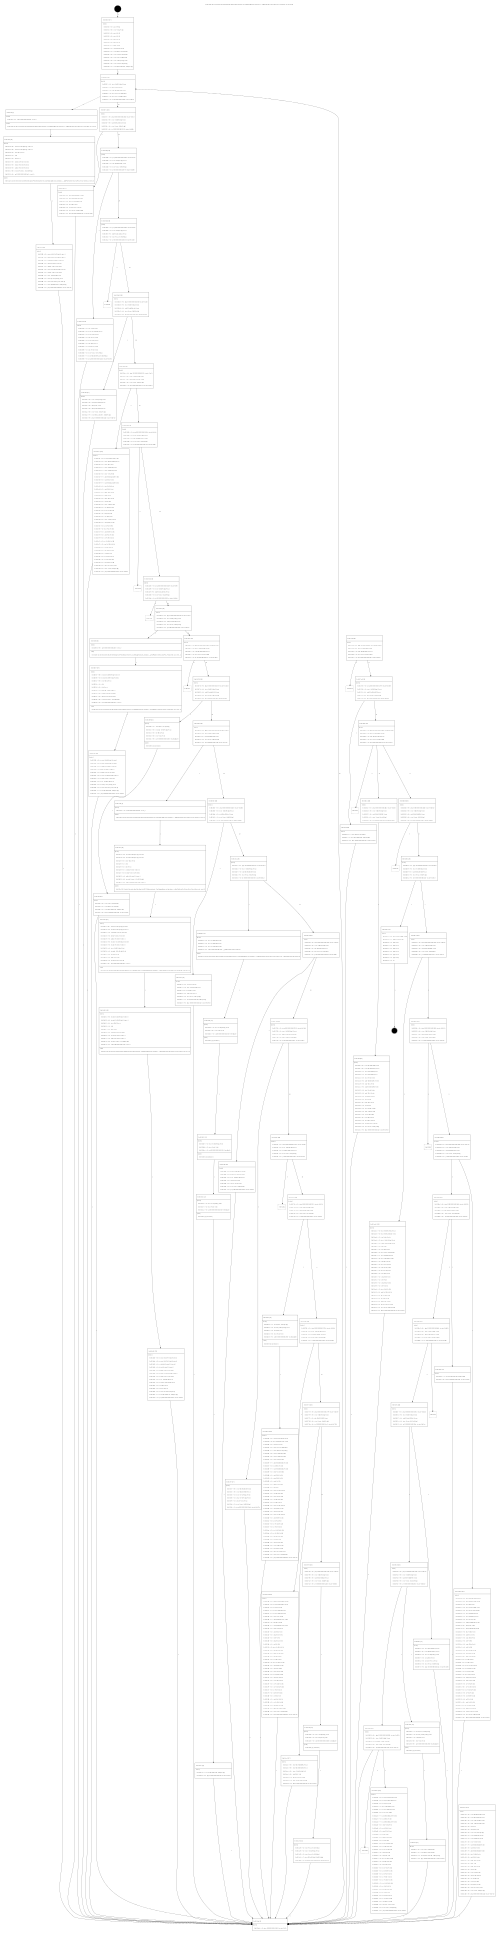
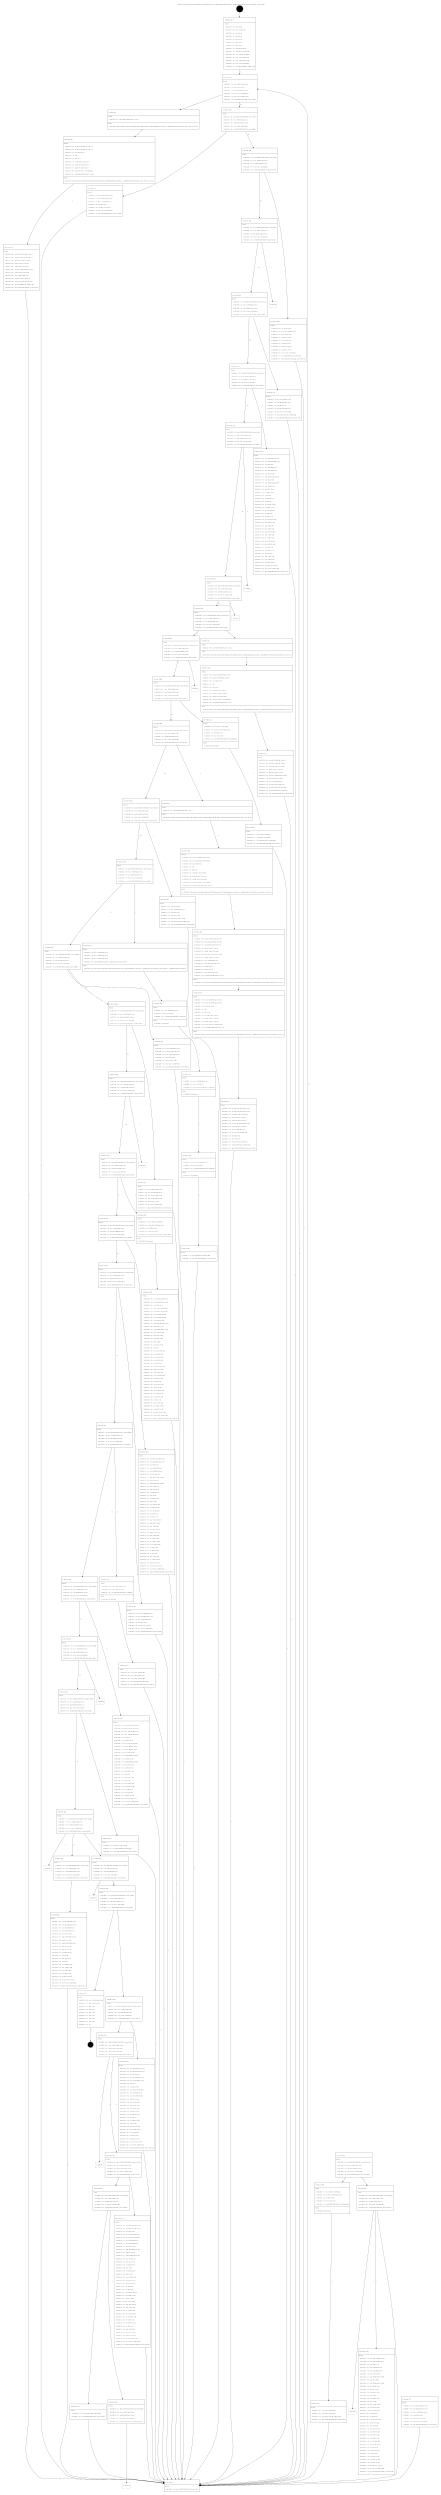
node "0x4018fc [28]": removed
node "0x4017ac [28]": added
